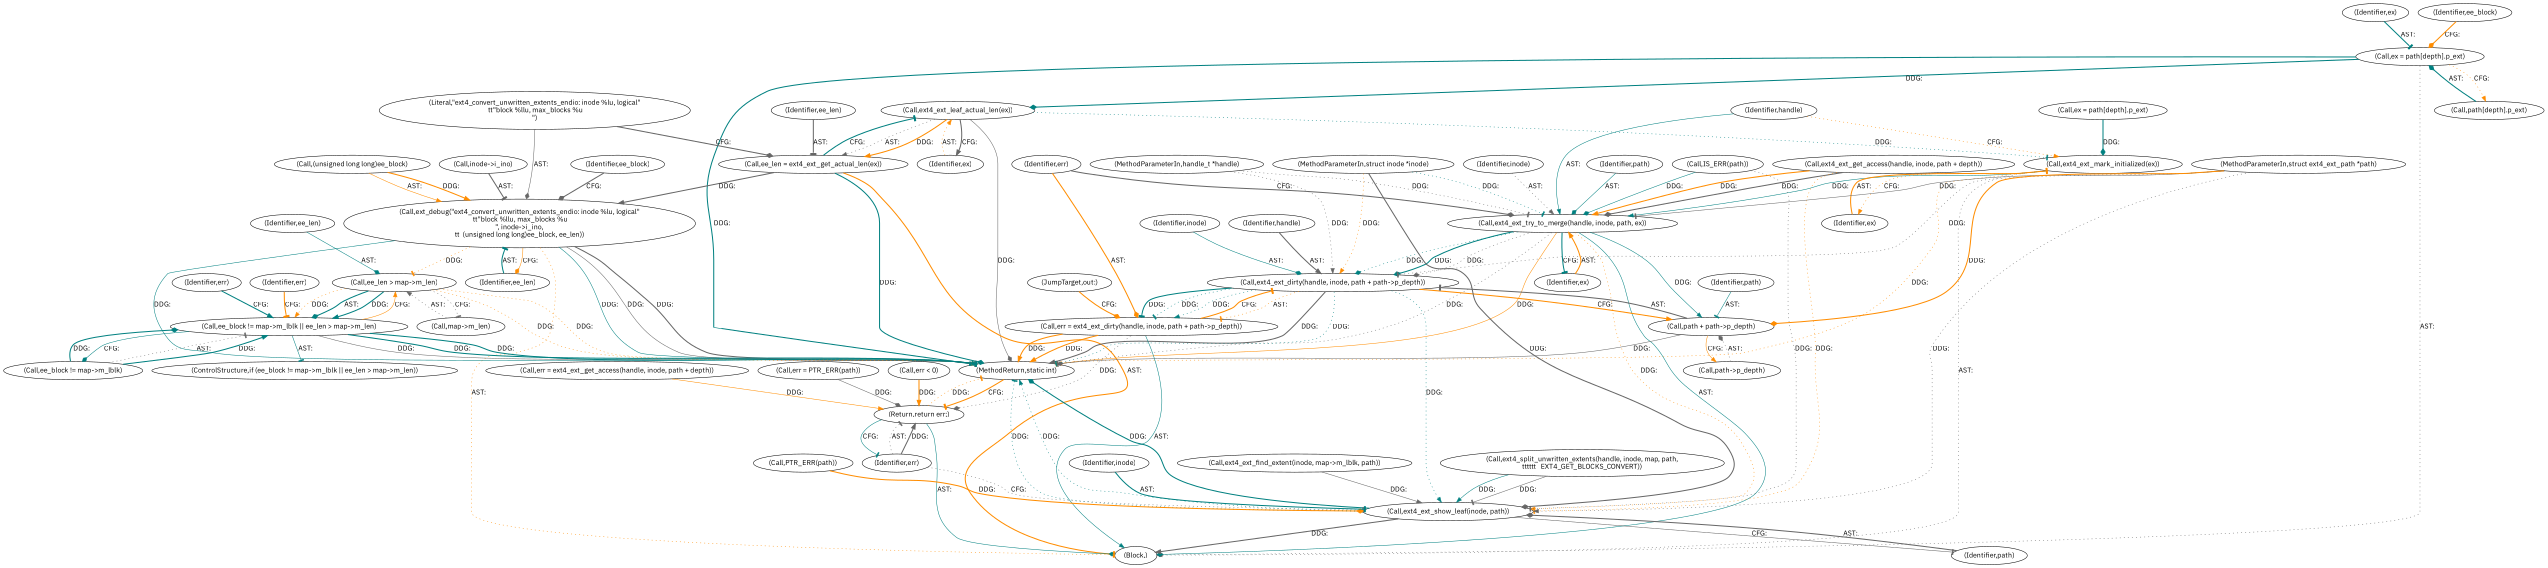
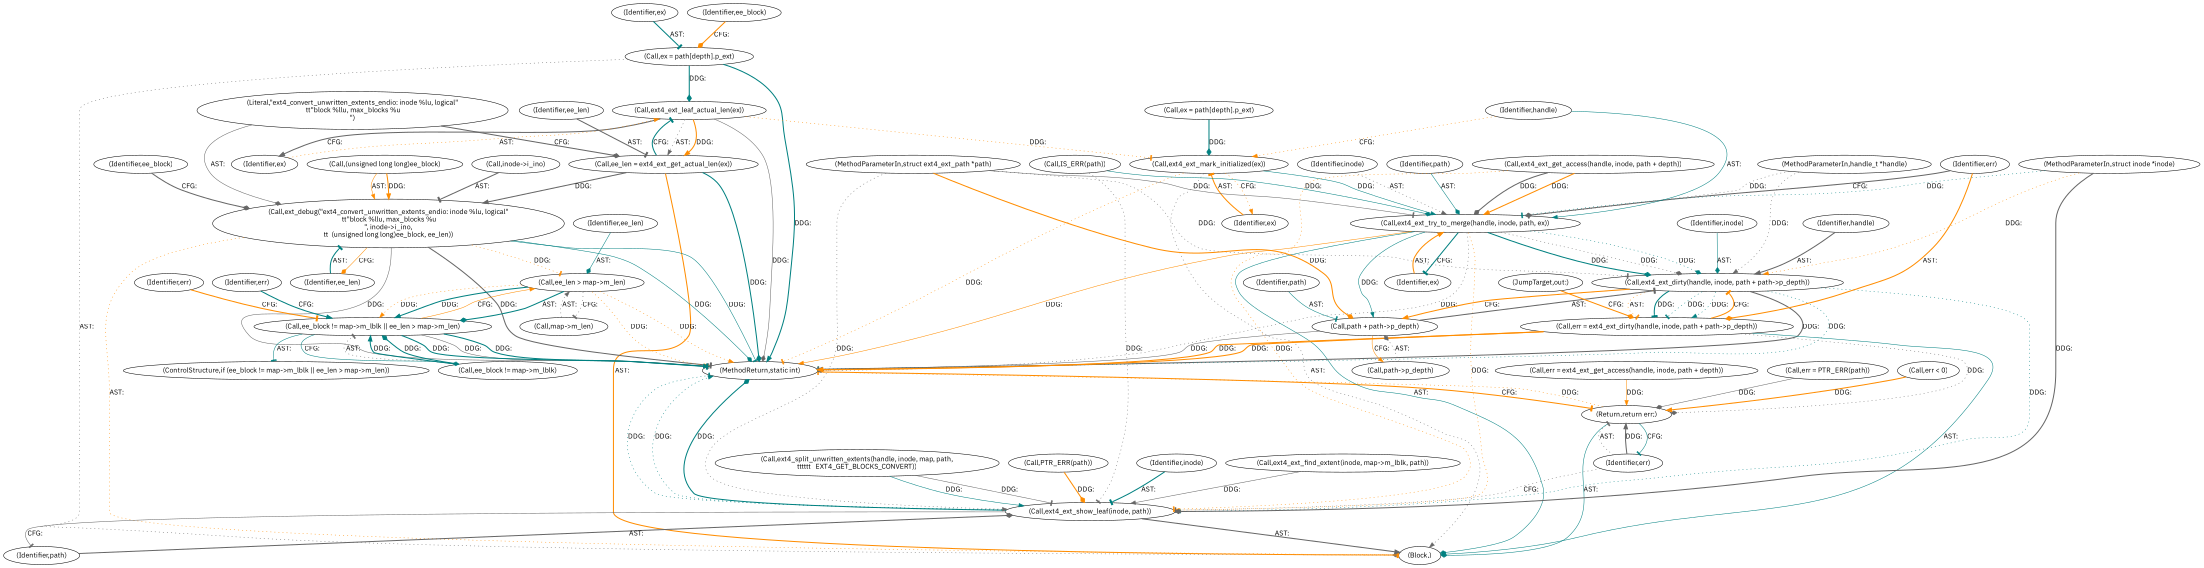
node "(Call,path[depth].p_ext)": removed
edge "(Call,ext4_ext_leaf_actual_len(ex))" -> "(Call,ext4_ext_mark_initialized(ex))": color teal -> darkorange
edge "(Call,ext4_ext_show_leaf(inode, path))" -> "(Block,)": label "DDG: " -> "AST: "
